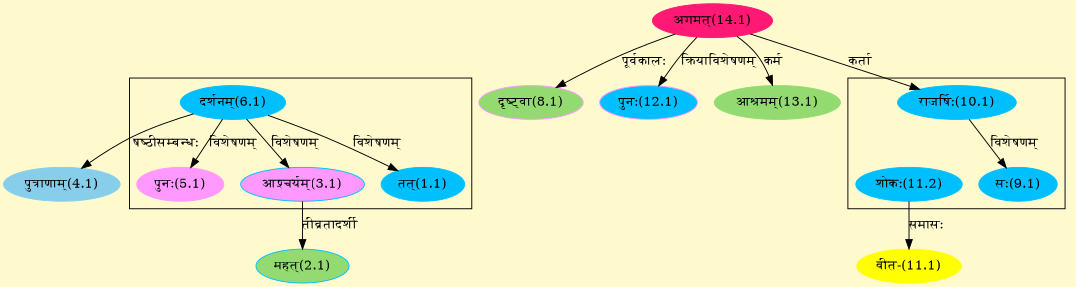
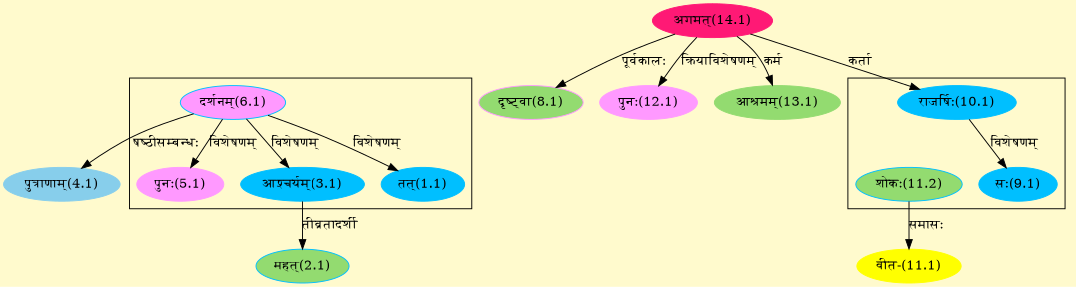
node "दर्शनम्(6.1)": fillcolor #00bfff -> #ff99ff
node "पुनः(12.1)": fillcolor #00bfff -> #ff99ff
node "आश्चर्यम्(3.1)": fillcolor #ff99ff -> #00bfff
node "शोकः(11.2)": fillcolor #00bfff -> #93db70
